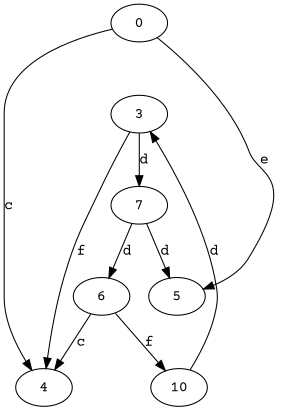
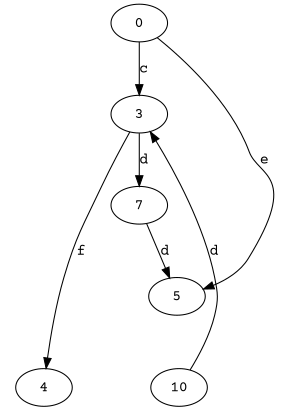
edge "0" -> "4": now "0" -> "3"
node "6": removed
